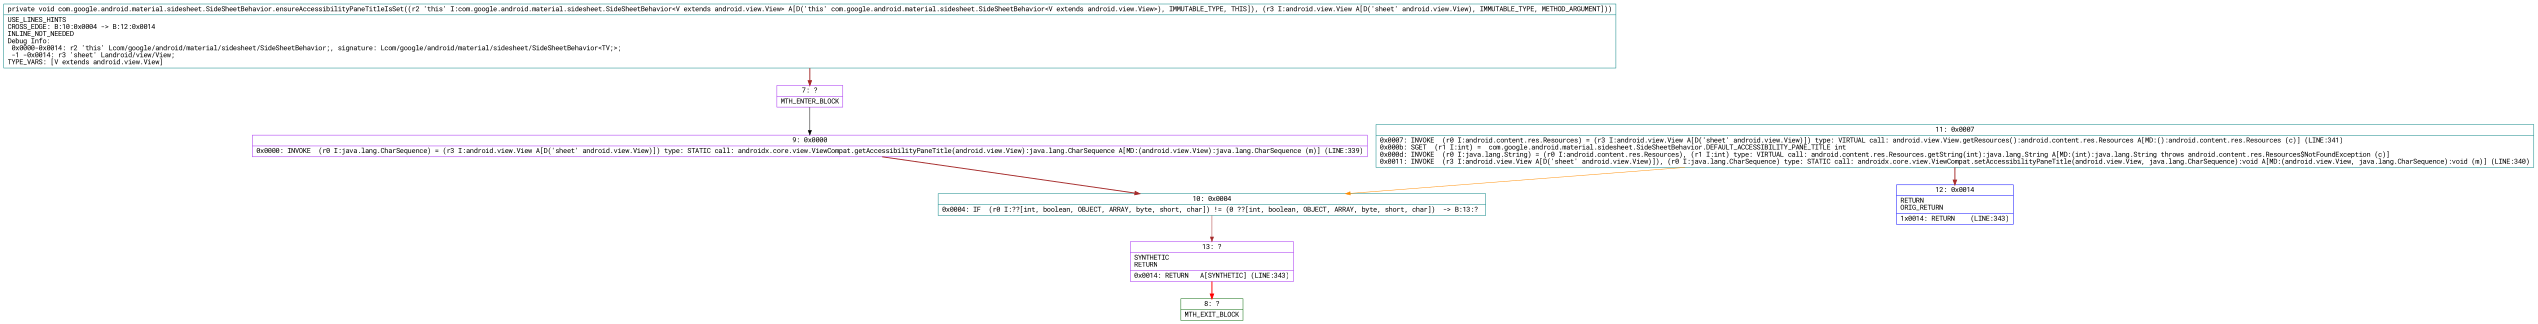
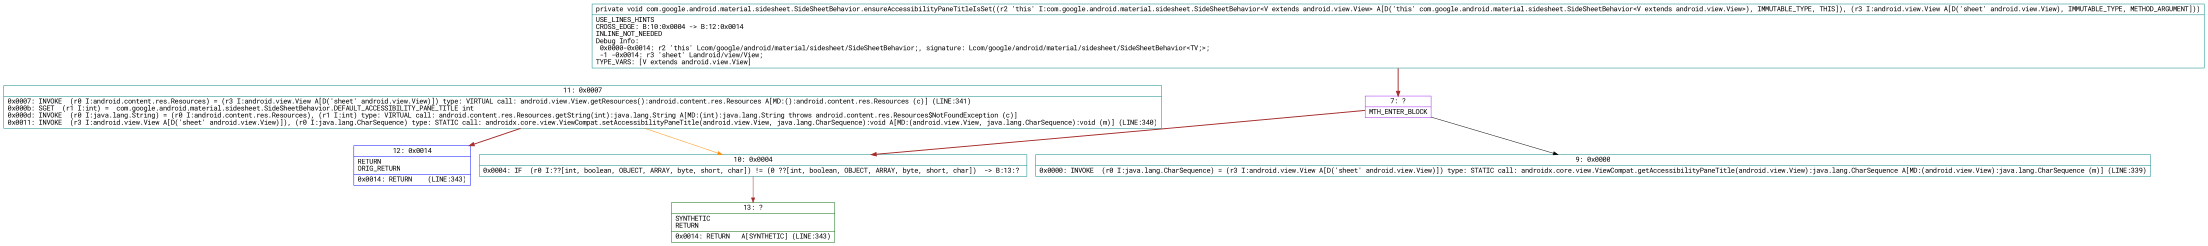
node "9: 0x0000": color purple -> teal
edge "9: 0x0000" -> "10: 0x0004": now "7: ?" -> "10: 0x0004"
node "12: 0x0014": text "1x0014: RETURN    (LINE:343)" -> "0x0014: RETURN    (LINE:343)"
node "13: ?": color purple -> darkgreen
node "8: ?": removed
